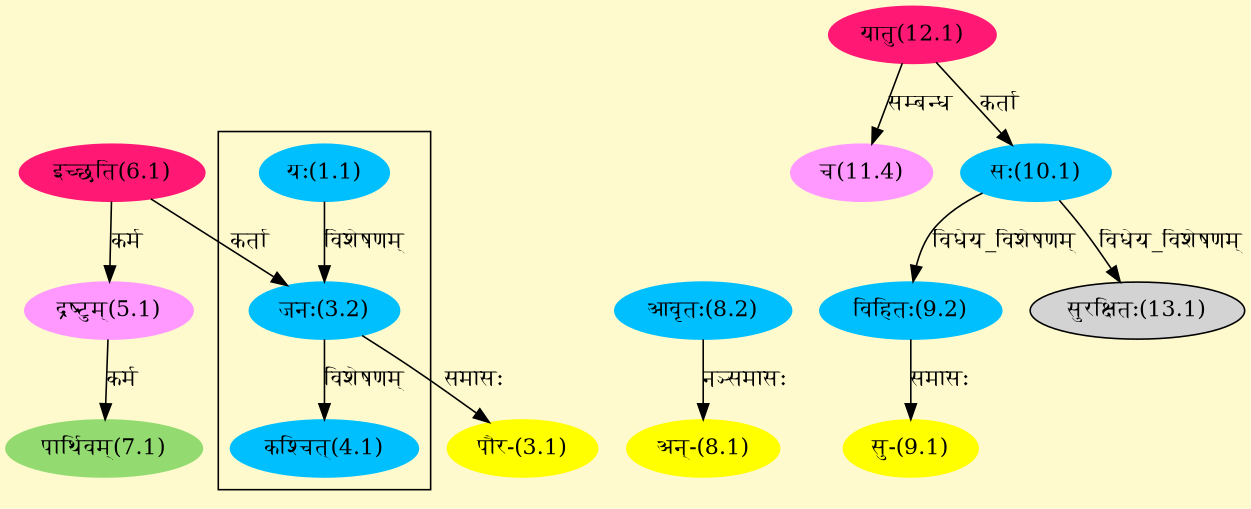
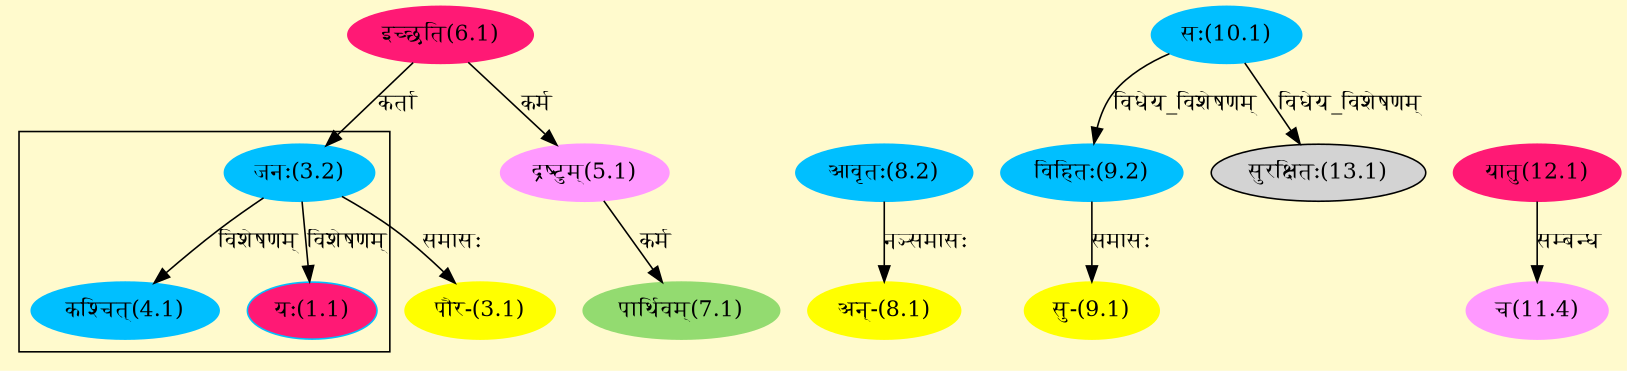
edge "यातु(12.1)" -> "सः(10.1)": removed, label "कर्ता"
node "यः(1.1)": fillcolor #00bfff -> #ff1975
edge "यः(1.1)" -> "जनः(3.2)": reversed
